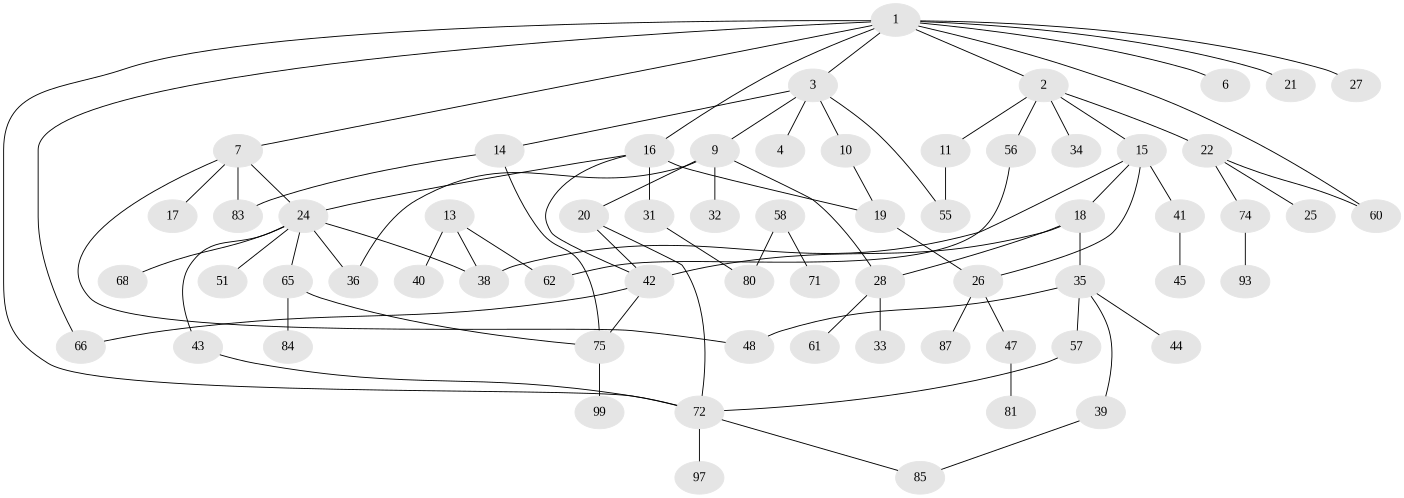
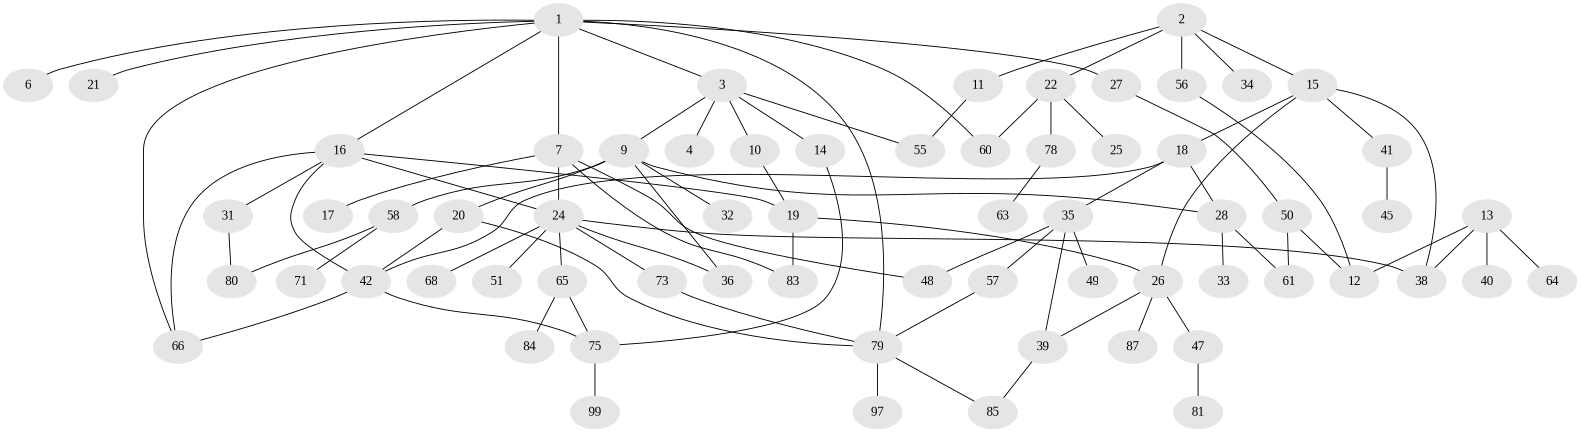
edge "1" -- "2": removed
edge "14" -- "83": now "19" -- "83"
edge "9" -- "58": added
edge "16" -- "66": added
node "74": label "74" -> "78"
node "50": added
node "62": label "62" -> "12"
node "93": label "93" -> "63"
node "64": added
edge "26" -- "39": added
node "43": label "43" -> "73"
node "44": label "44" -> "49"
node "72": label "72" -> "79"
